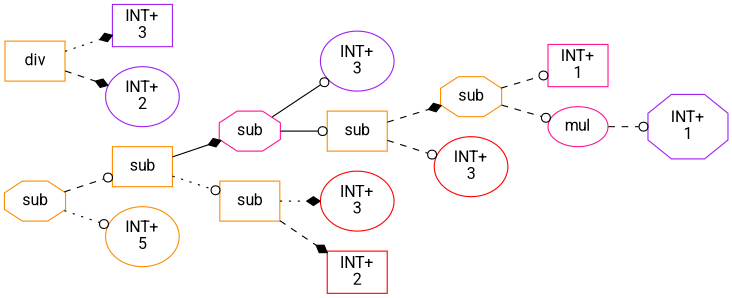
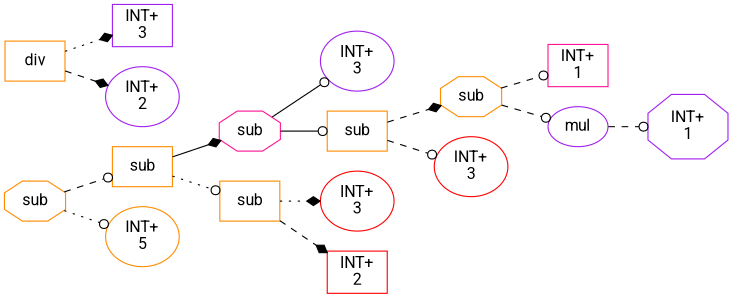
node "mul": color deeppink -> purple
